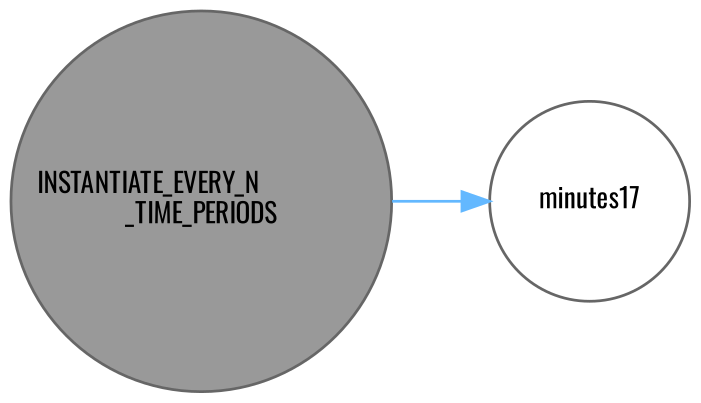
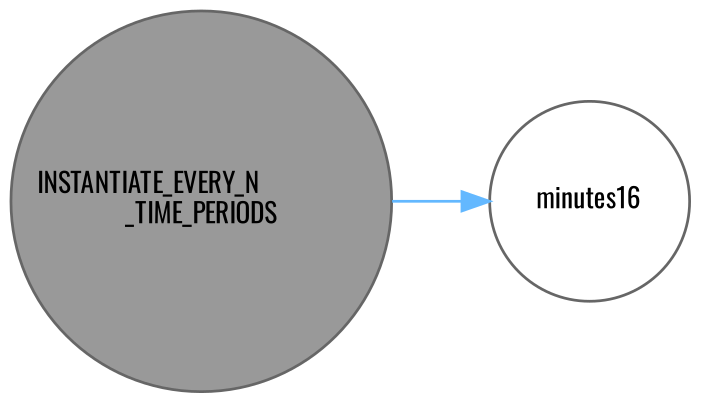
node "minutes17": label "minutes17" -> "minutes16"
